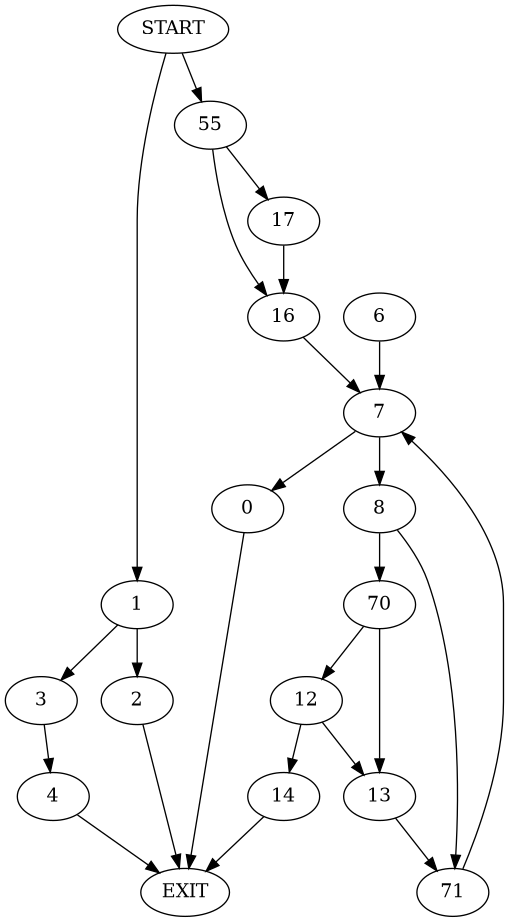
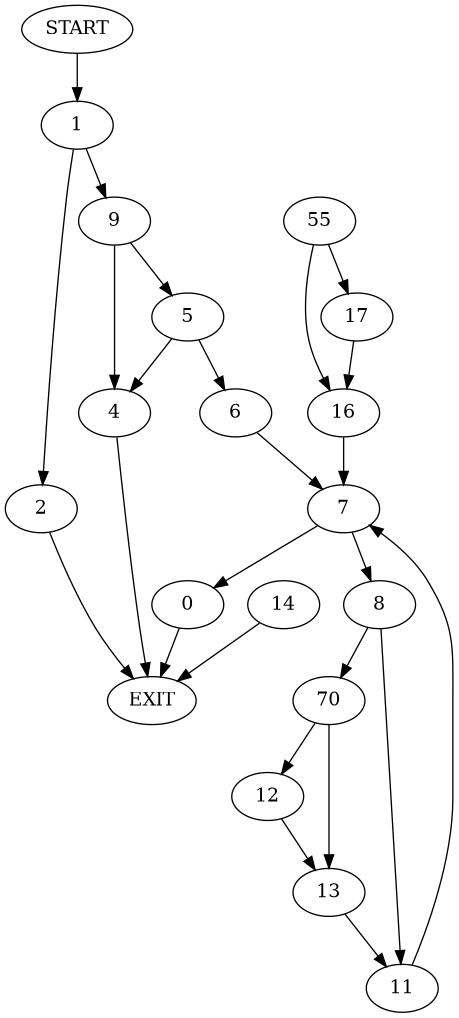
edge "START" -> "55": removed
node "5": added
node "3": label "3" -> "9"
edge "12" -> "14": removed
node "71": label "71" -> "11"
